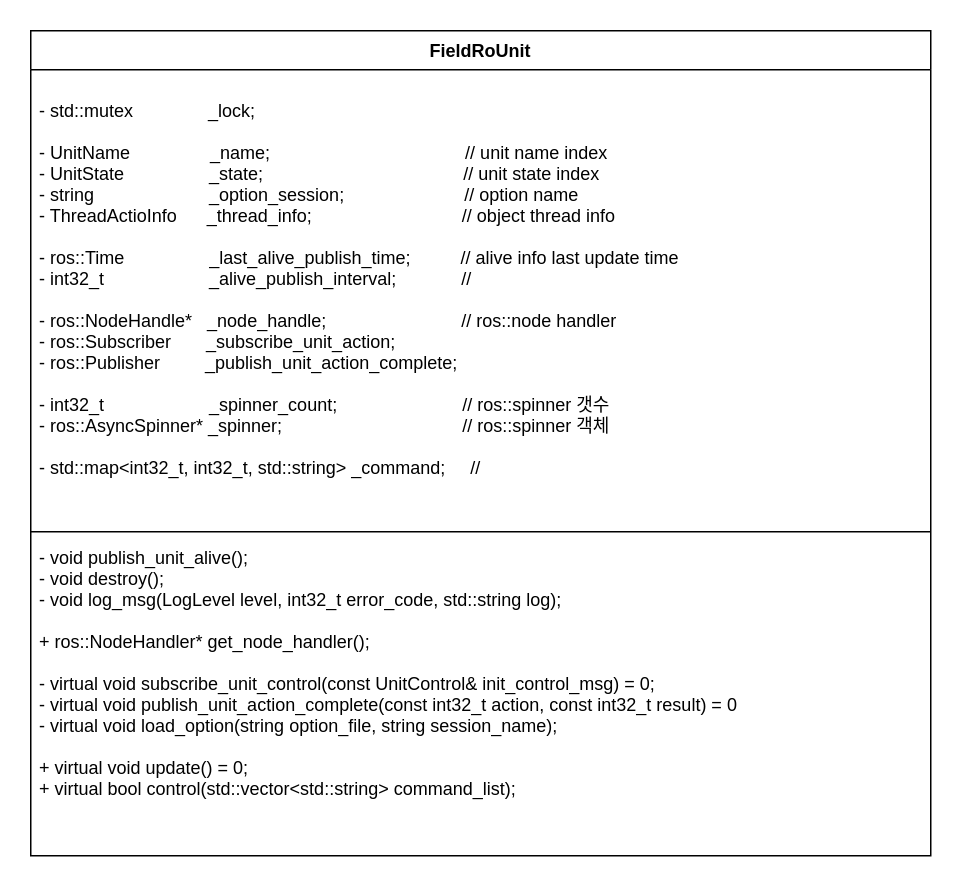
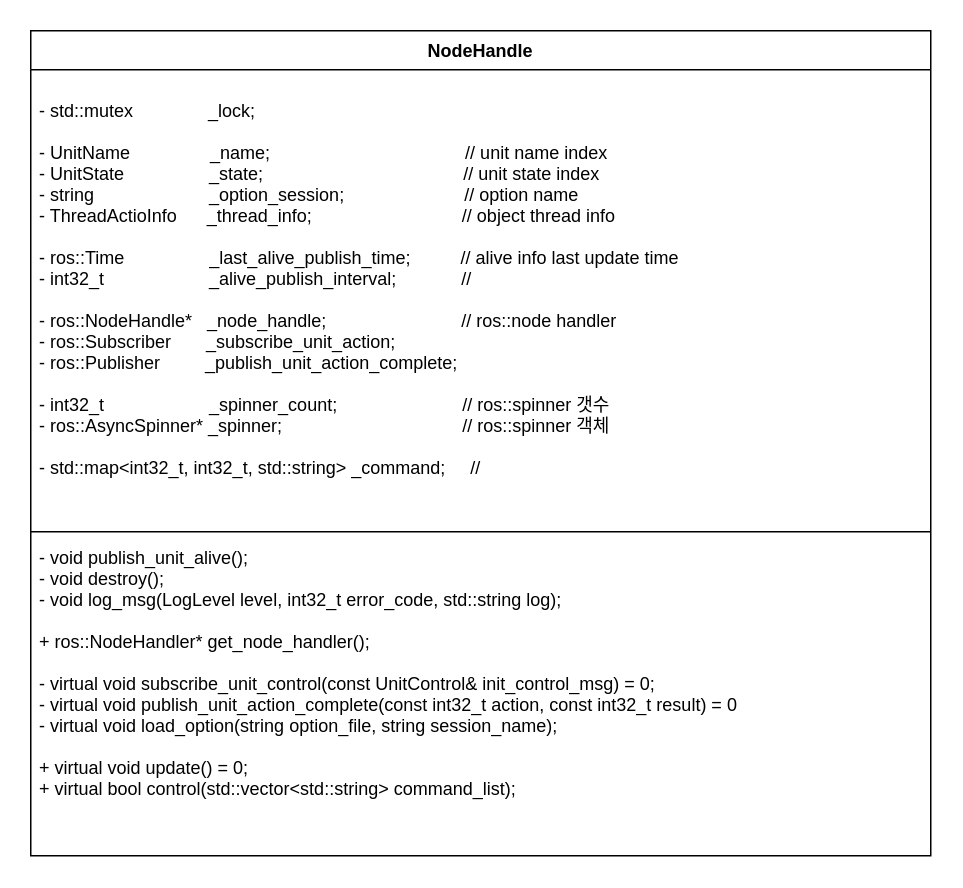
node "FieldRoUnit": label "FieldRoUnit" -> "NodeHandle"
